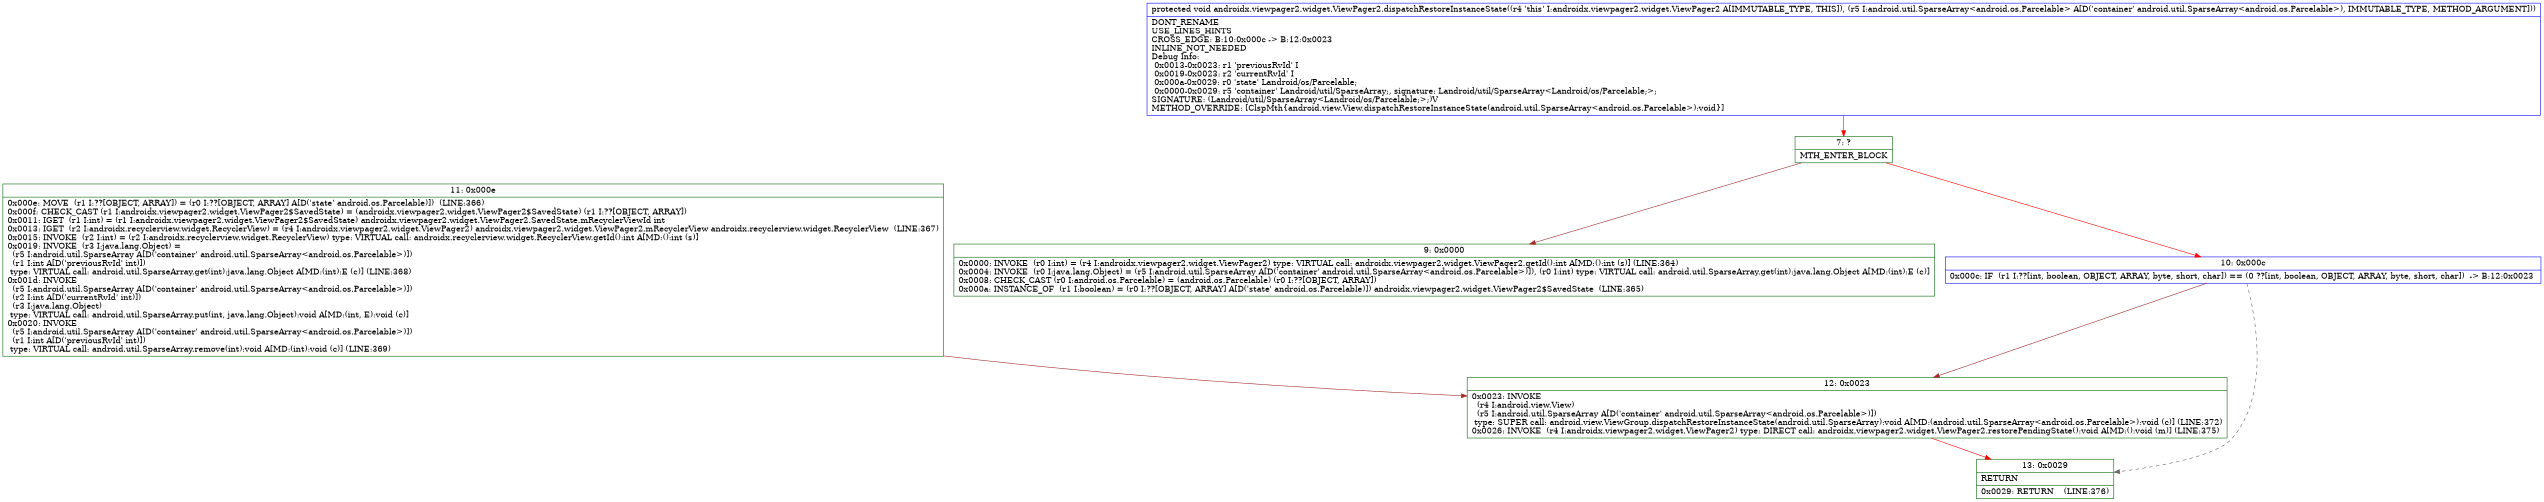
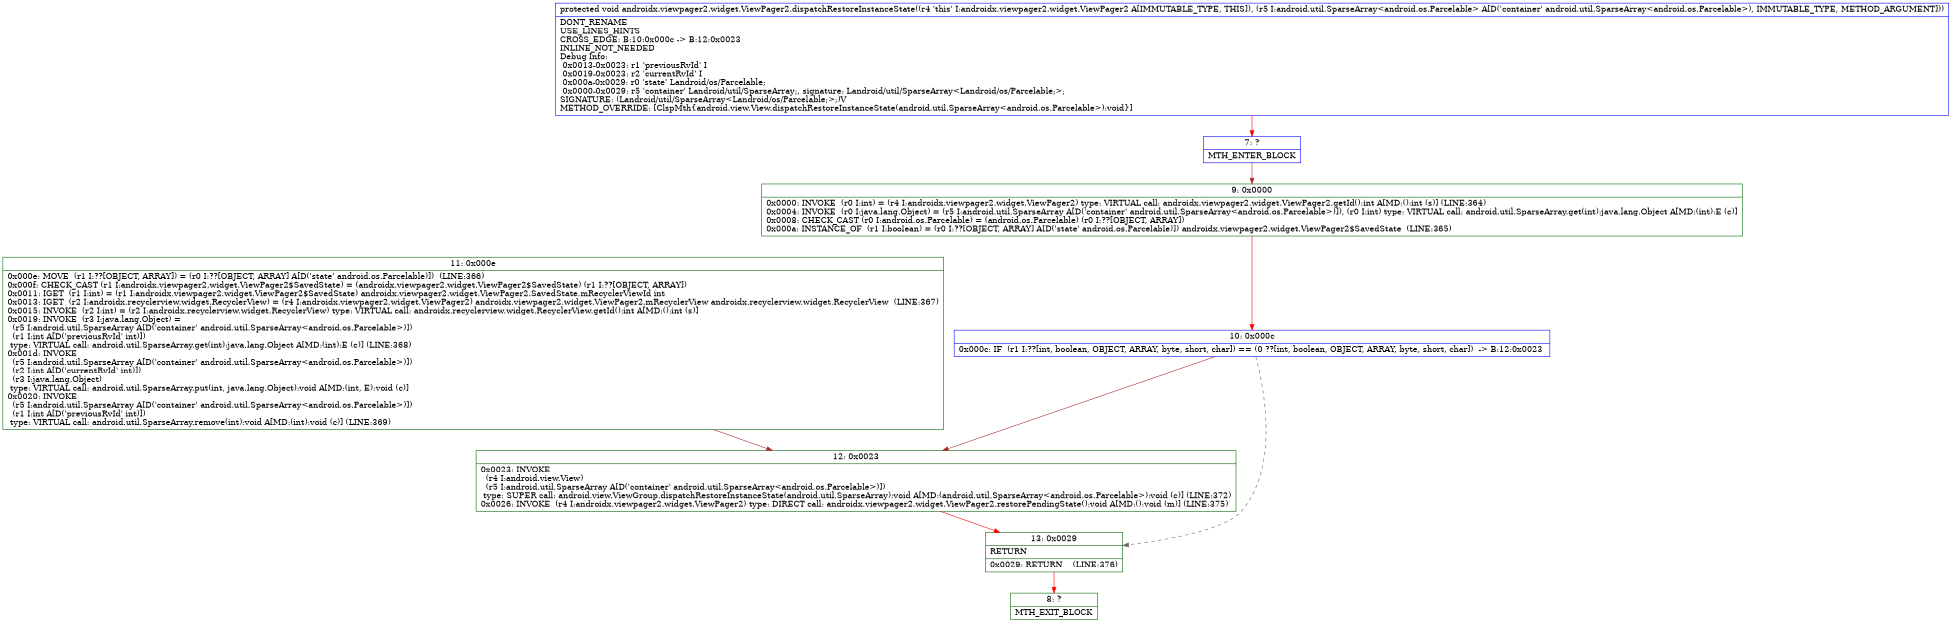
node "7: ?": color darkgreen -> blue
edge "7: ?" -> "10: 0x000c": now "9: 0x0000" -> "10: 0x000c"
node "8: ?": added
